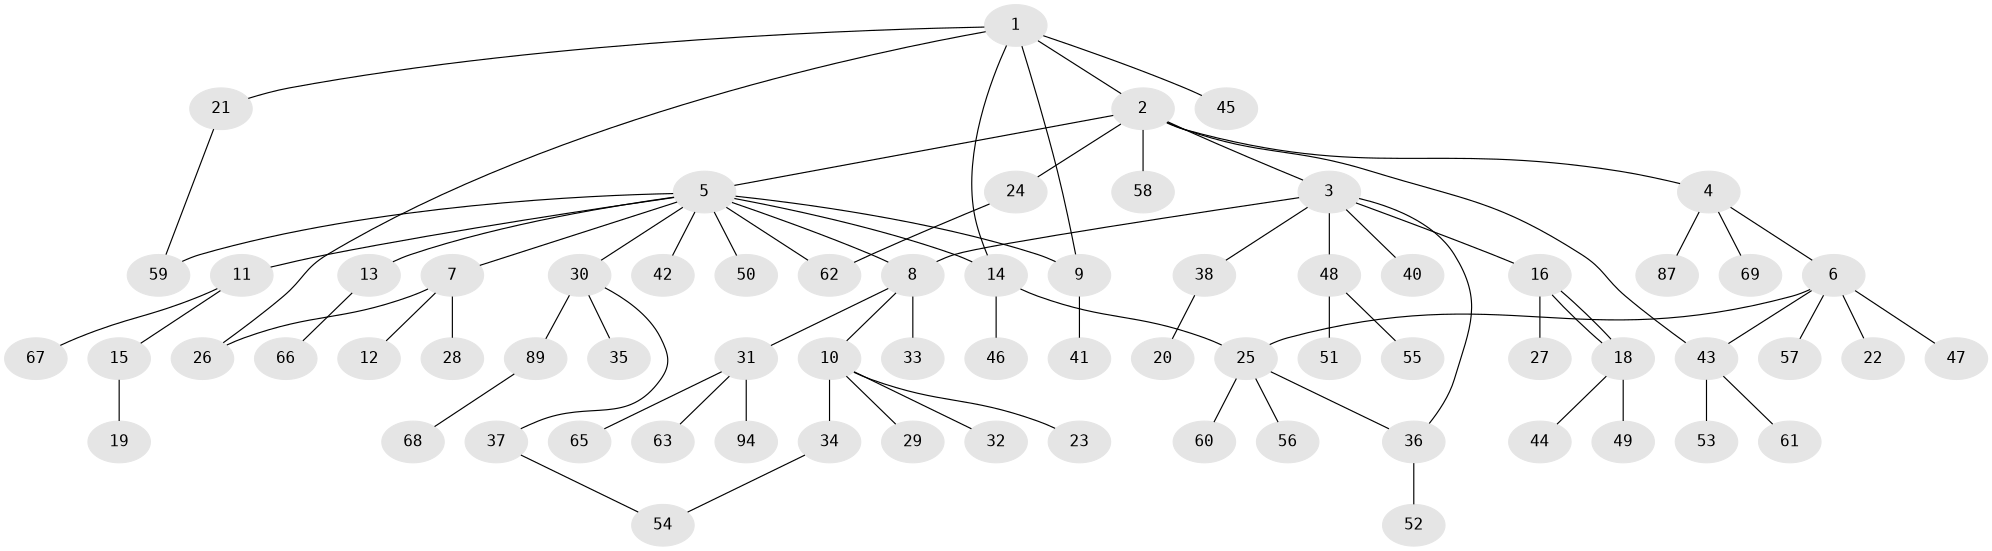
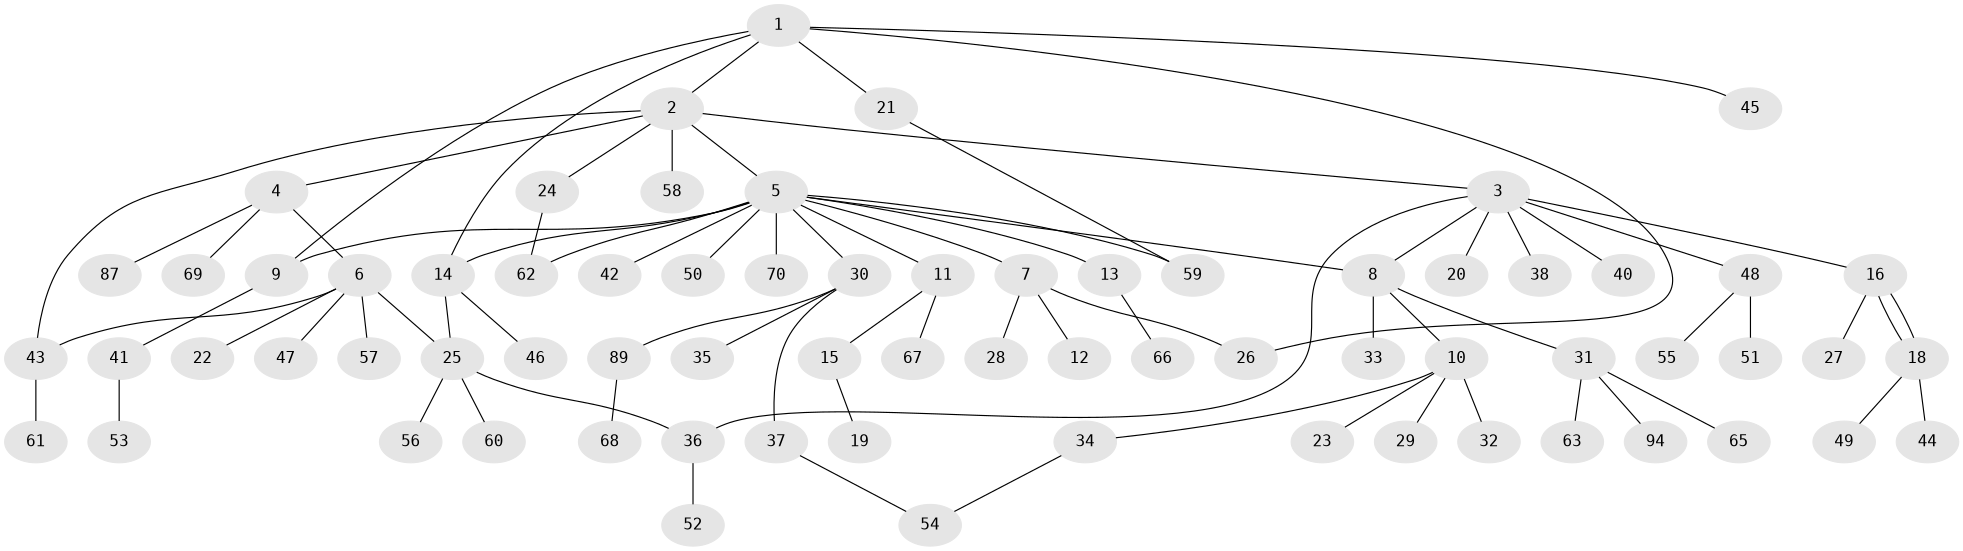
node "70": added
edge "38" -- "20": now "3" -- "20"
edge "43" -- "53": now "41" -- "53"
